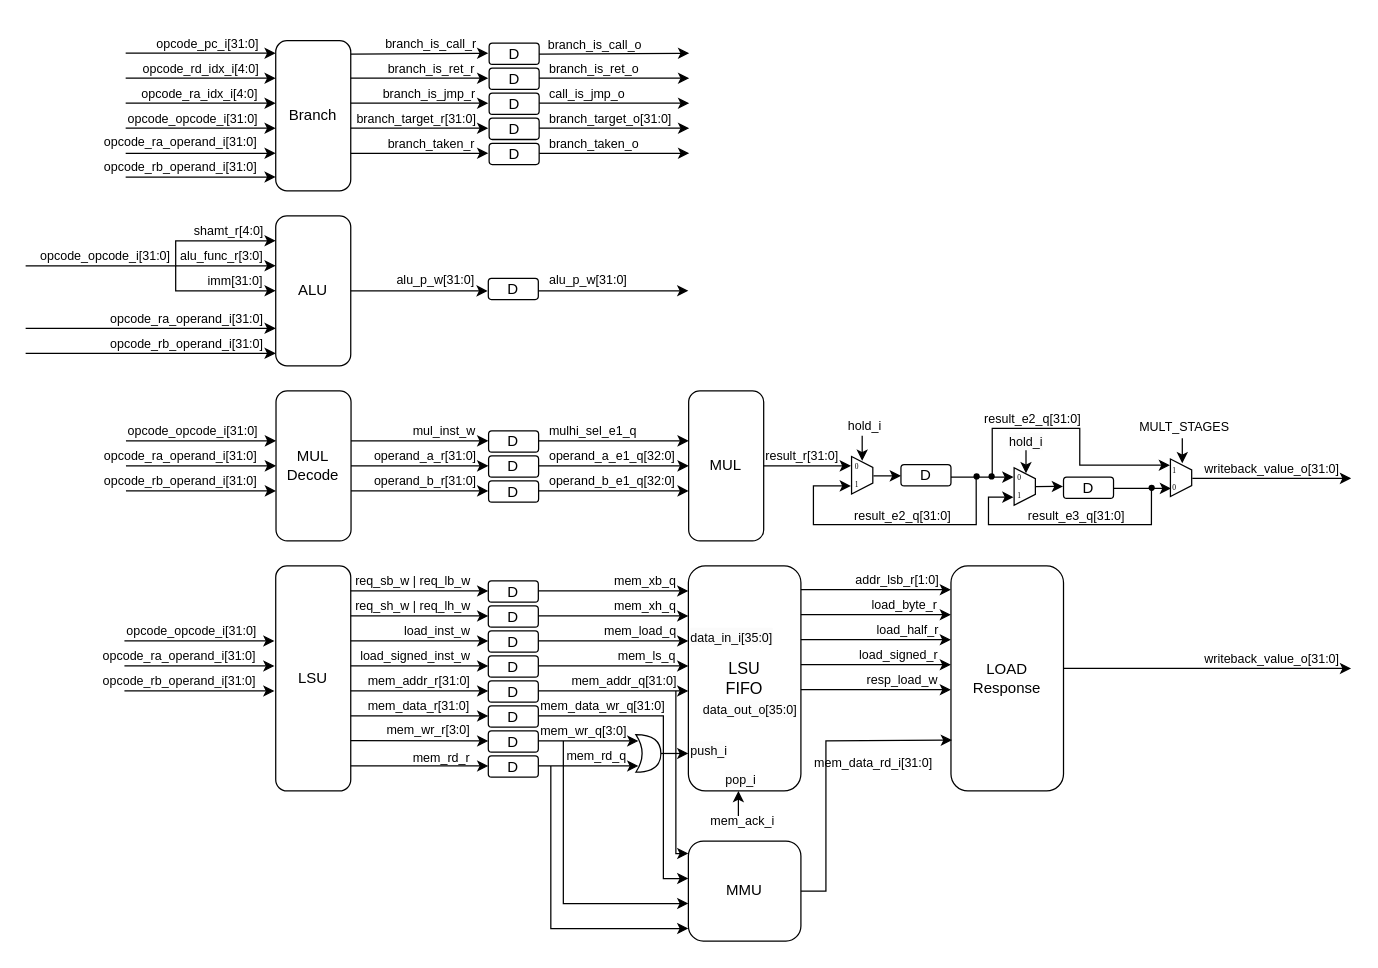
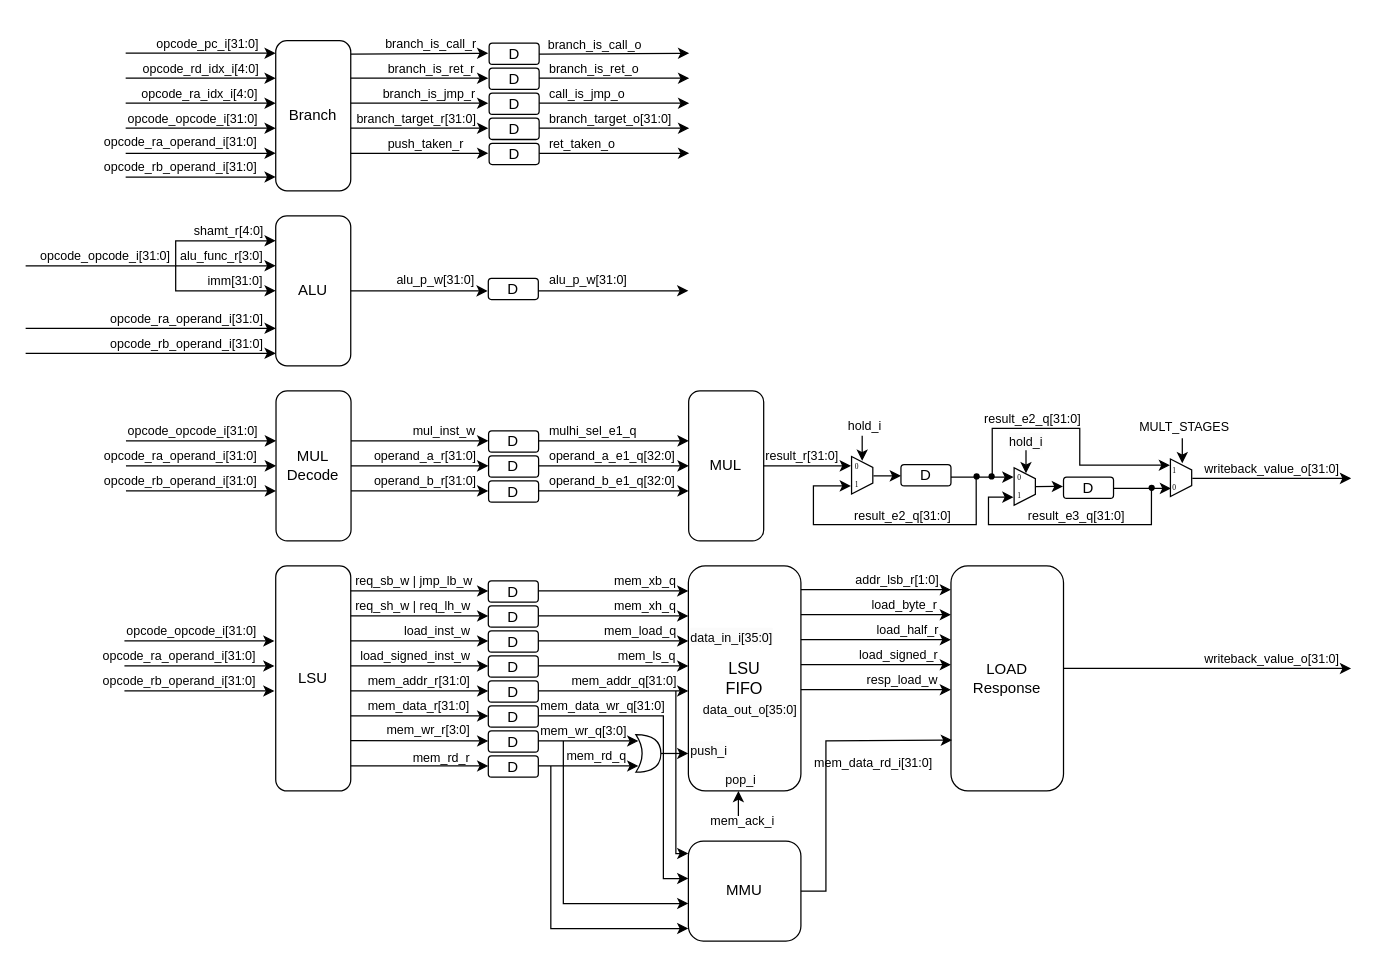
node "branch_taken_r": label "branch_taken_r" -> "push_taken_r"
node "branch_taken_o": label "branch_taken_o" -> "ret_taken_o"
node "req_sb_w | req_lb_w": label "req_sb_w | req_lb_w" -> "req_sb_w | jmp_lb_w"
